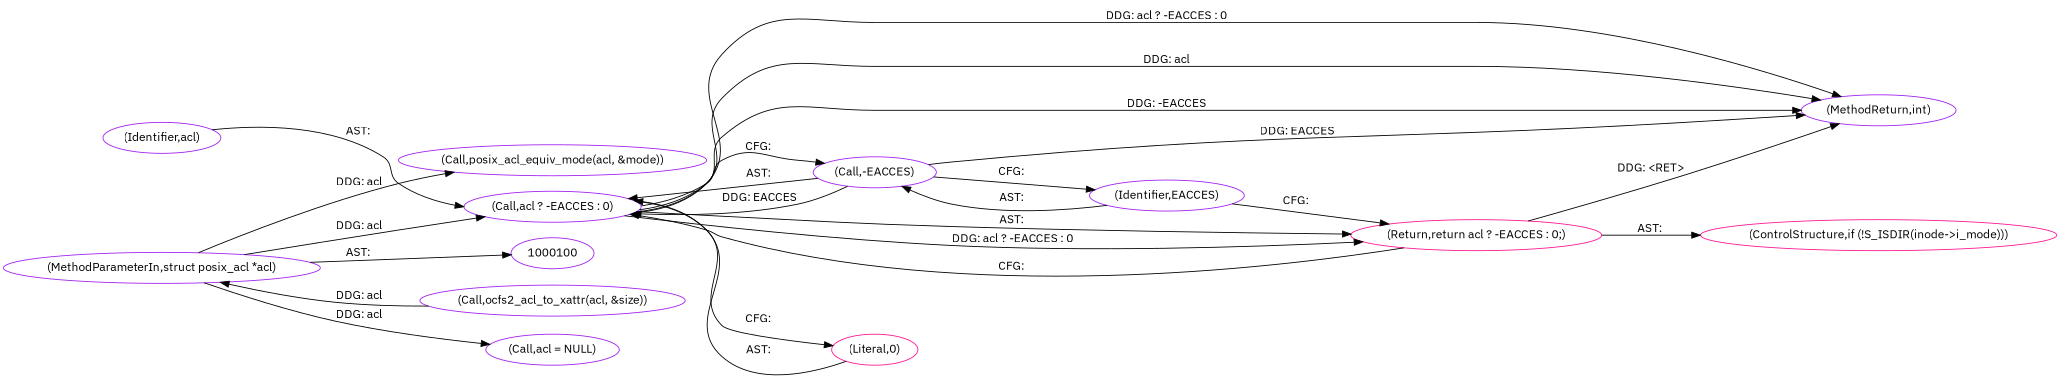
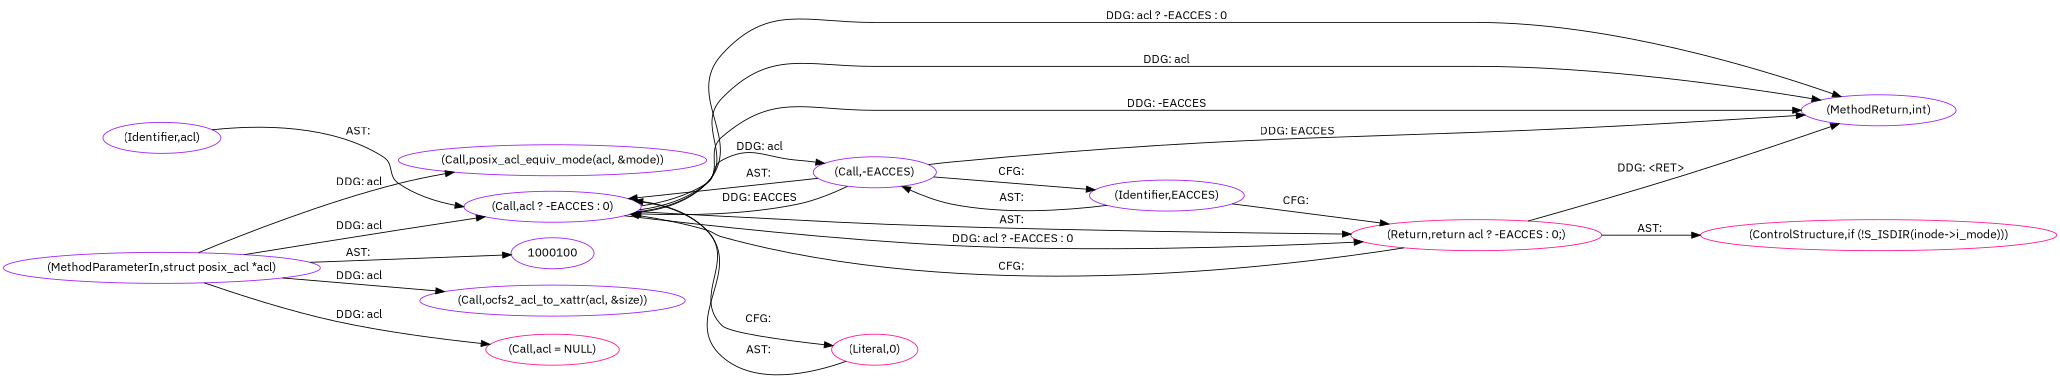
edge "(Call,acl ? -EACCES : 0)" -> "(Call,-EACCES)": label "CFG: " -> "DDG: acl"
edge "(Call,ocfs2_acl_to_xattr(acl, &size))" -> "(MethodParameterIn,struct posix_acl *acl)": reversed
node "(Call,acl = NULL)": color purple -> deeppink
